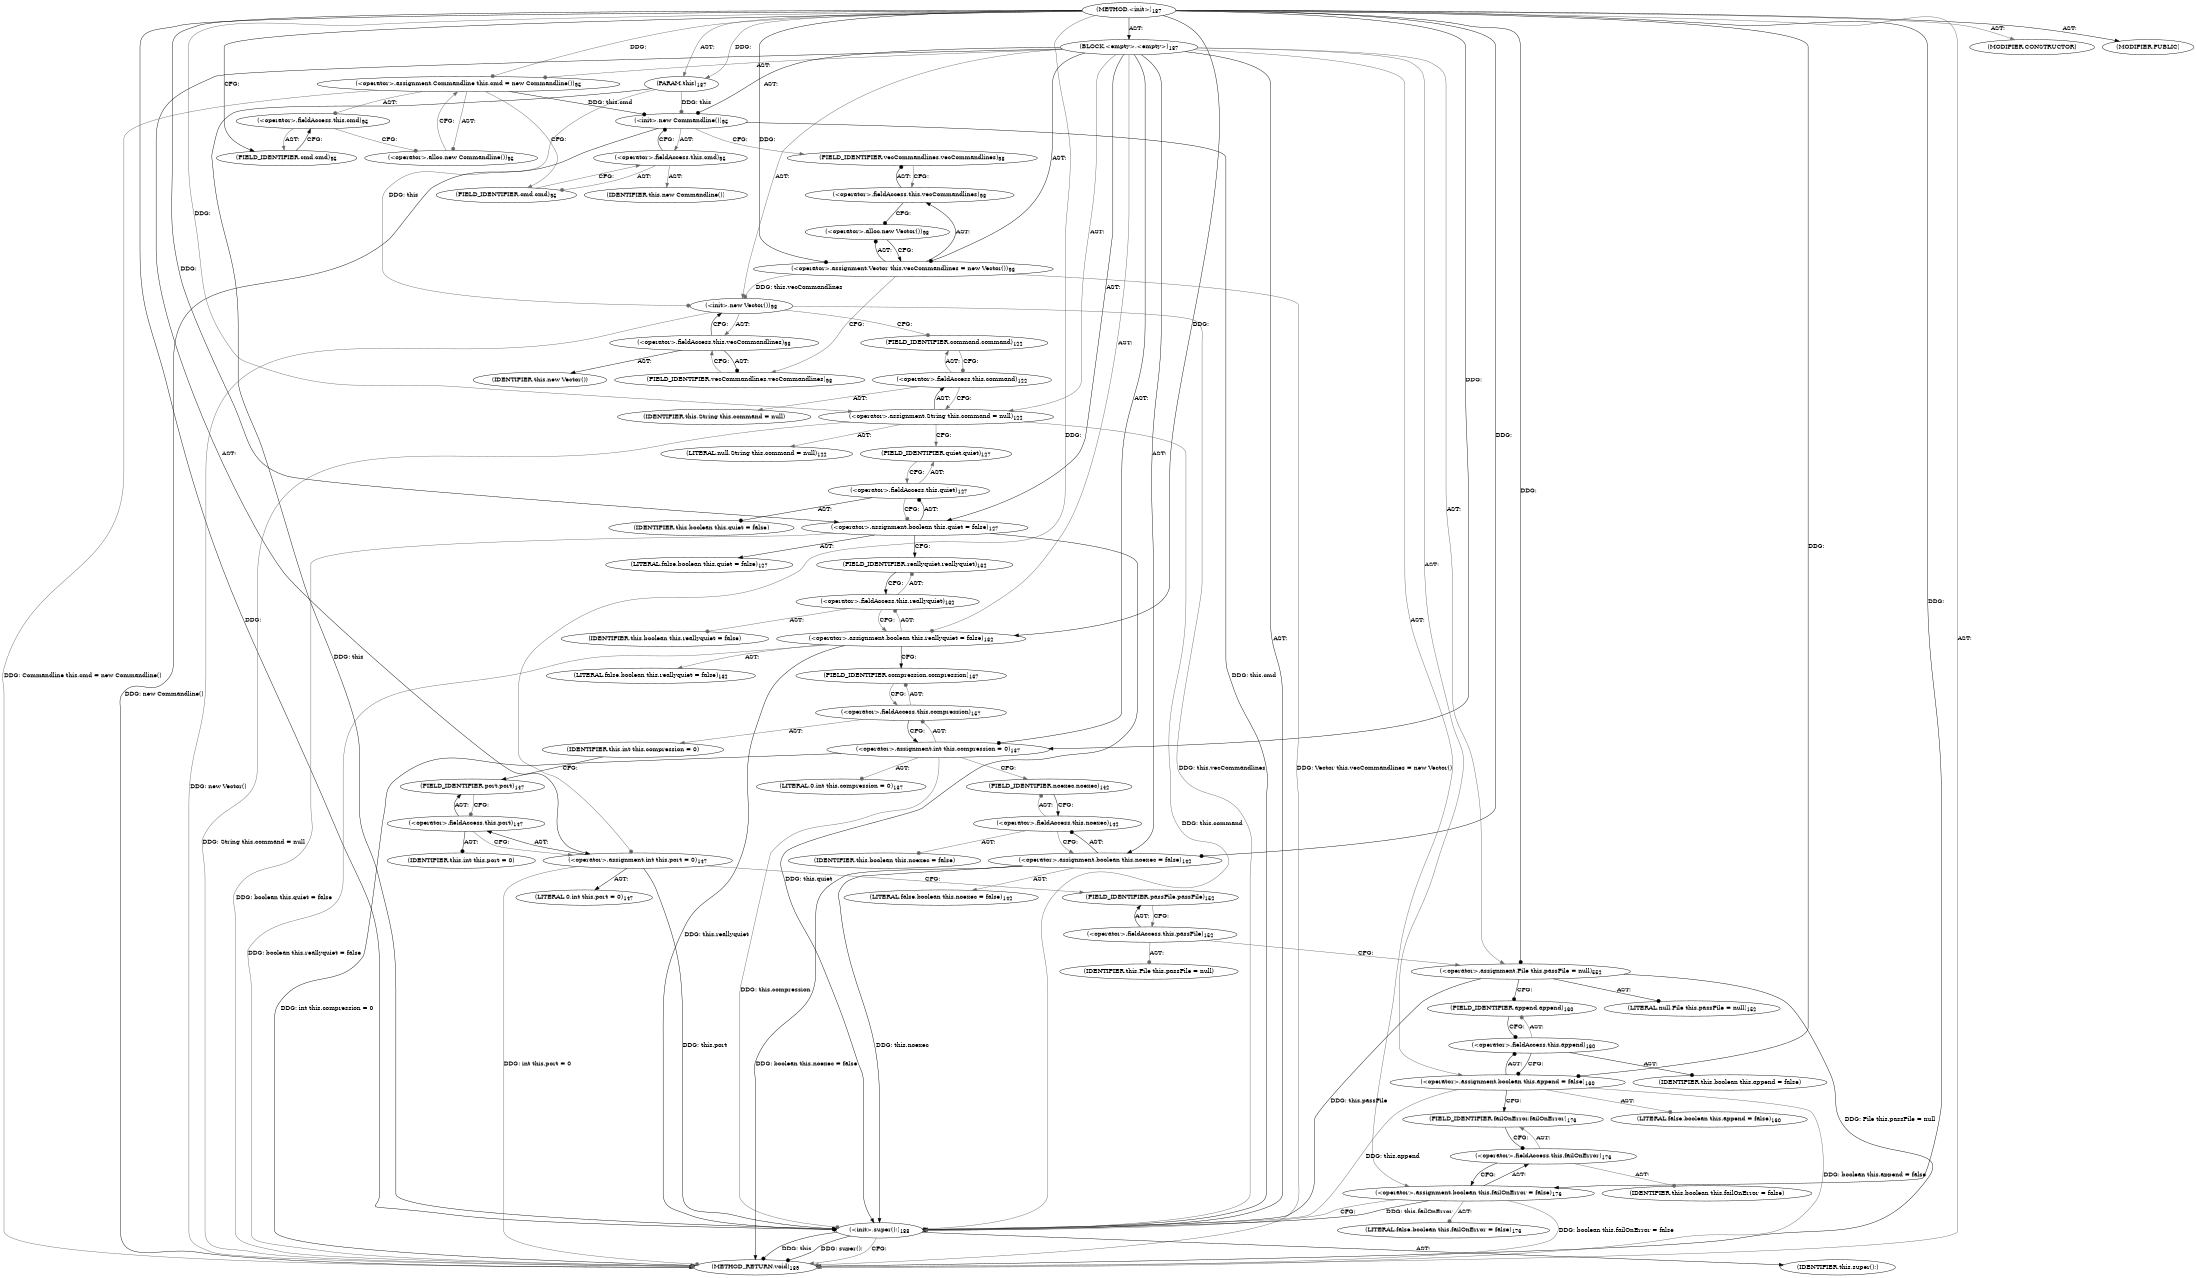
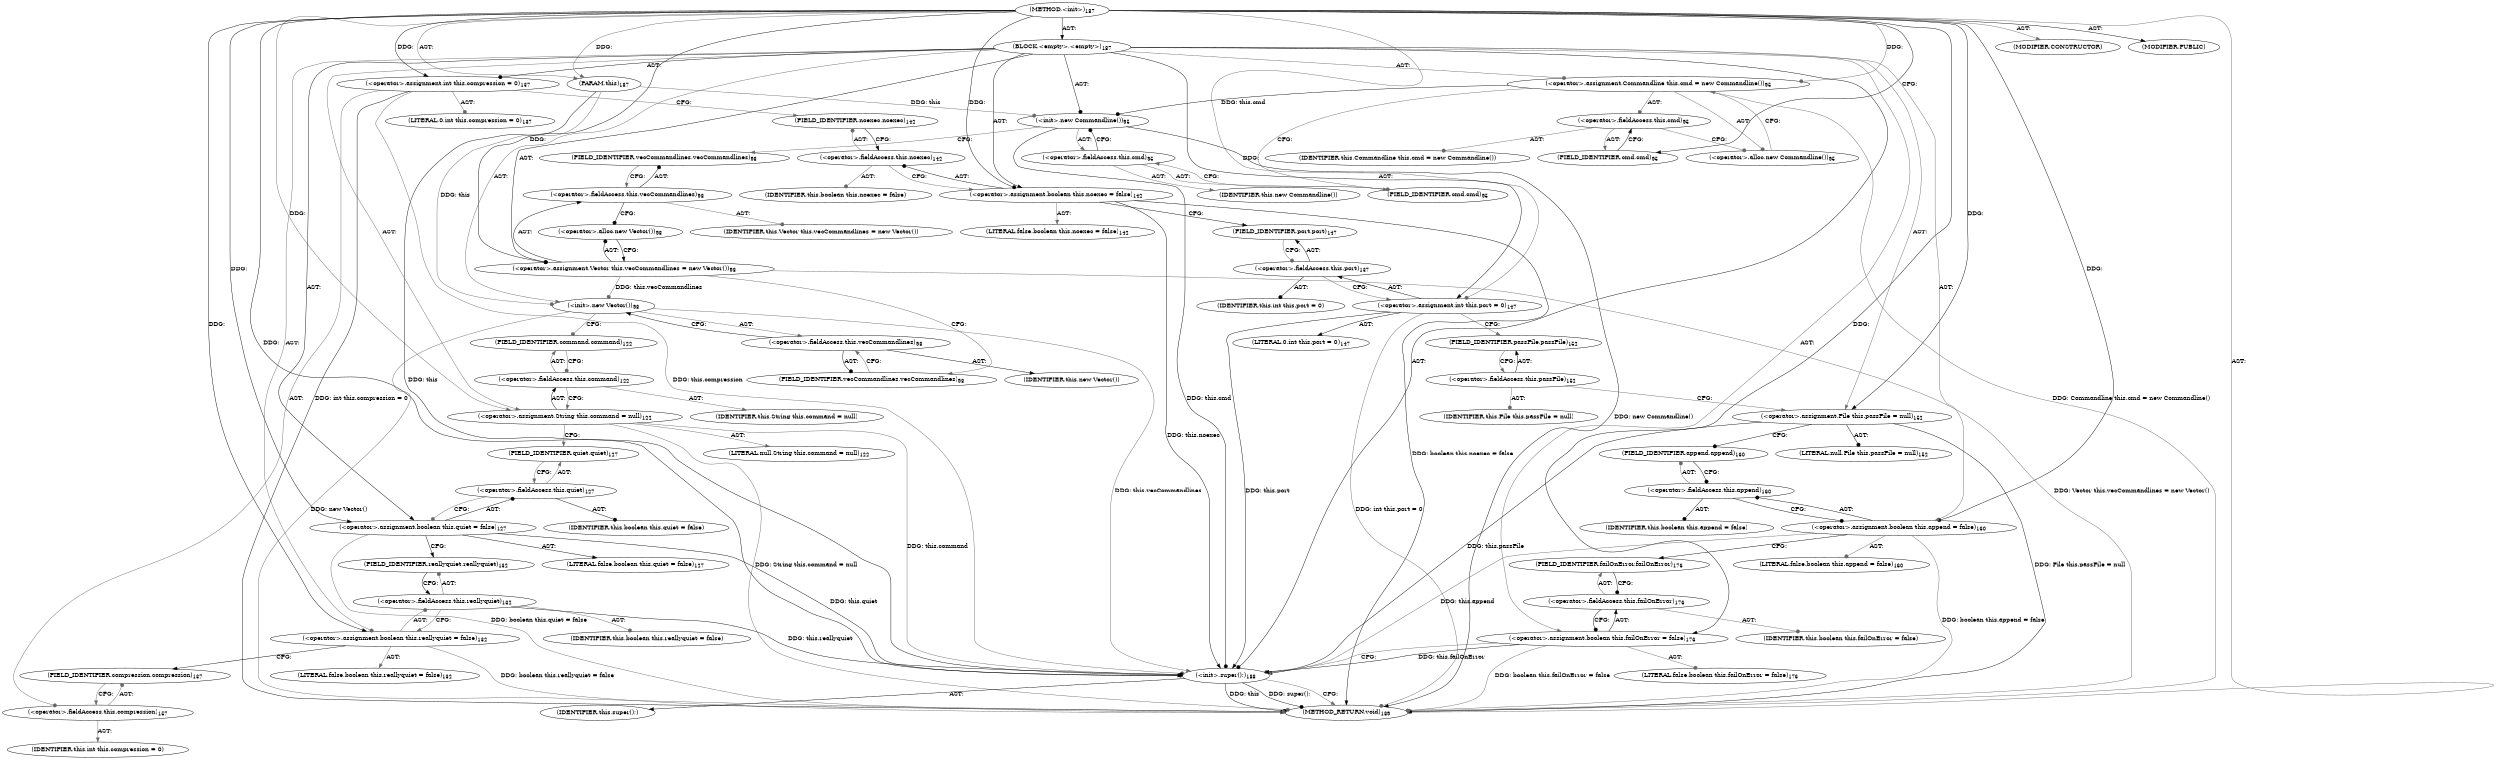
node "(IDENTIFIER,this,Commandline this.cmd = new Commandline())": added
node "(IDENTIFIER,this,Vector this.vecCommandlines = new Vector())": added
edge "(METHOD,<init>)" -> "(<operator>.assignment,File this.passFile = null)": arrowhead dot -> normal
edge "(<operator>.fieldAccess,this.compression)" -> "(<operator>.assignment,int this.compression = 0)": removed, label "CFG:"
edge "(IDENTIFIER,this,int this.compression = 0)" -> "(FIELD_IDENTIFIER,port,port)": now "(<operator>.assignment,boolean this.noexec = false)" -> "(FIELD_IDENTIFIER,port,port)"
node "(<operator>.fieldAccess,this.port)": text "147" -> "137"
node "(<operator>.assignment,File this.passFile = null)": text "552" -> "152"
edge "(<operator>.assignment,boolean this.reallyquiet = false)" -> "(<init>,super();)": now "(<operator>.fieldAccess,this.reallyquiet)" -> "(<init>,super();)"
edge "(<operator>.fieldAccess,this.failOnError)" -> "(<operator>.assignment,boolean this.failOnError = false)": arrowhead normal -> dot
